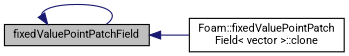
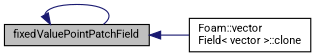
node "Foam::fixedValuePointPatch Field< vector >::clone": label "Foam::fixedValuePointPatch Field< vector >::clone" -> "Foam::vector Field< vector >::clone"
